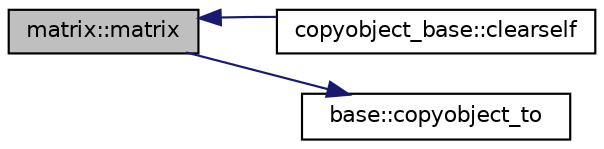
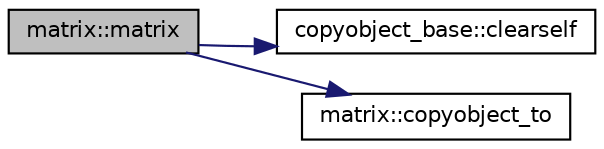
edge "copyobject_base::clearself" -> "matrix::matrix": reversed
node "base::copyobject_to": label "base::copyobject_to" -> "matrix::copyobject_to"
